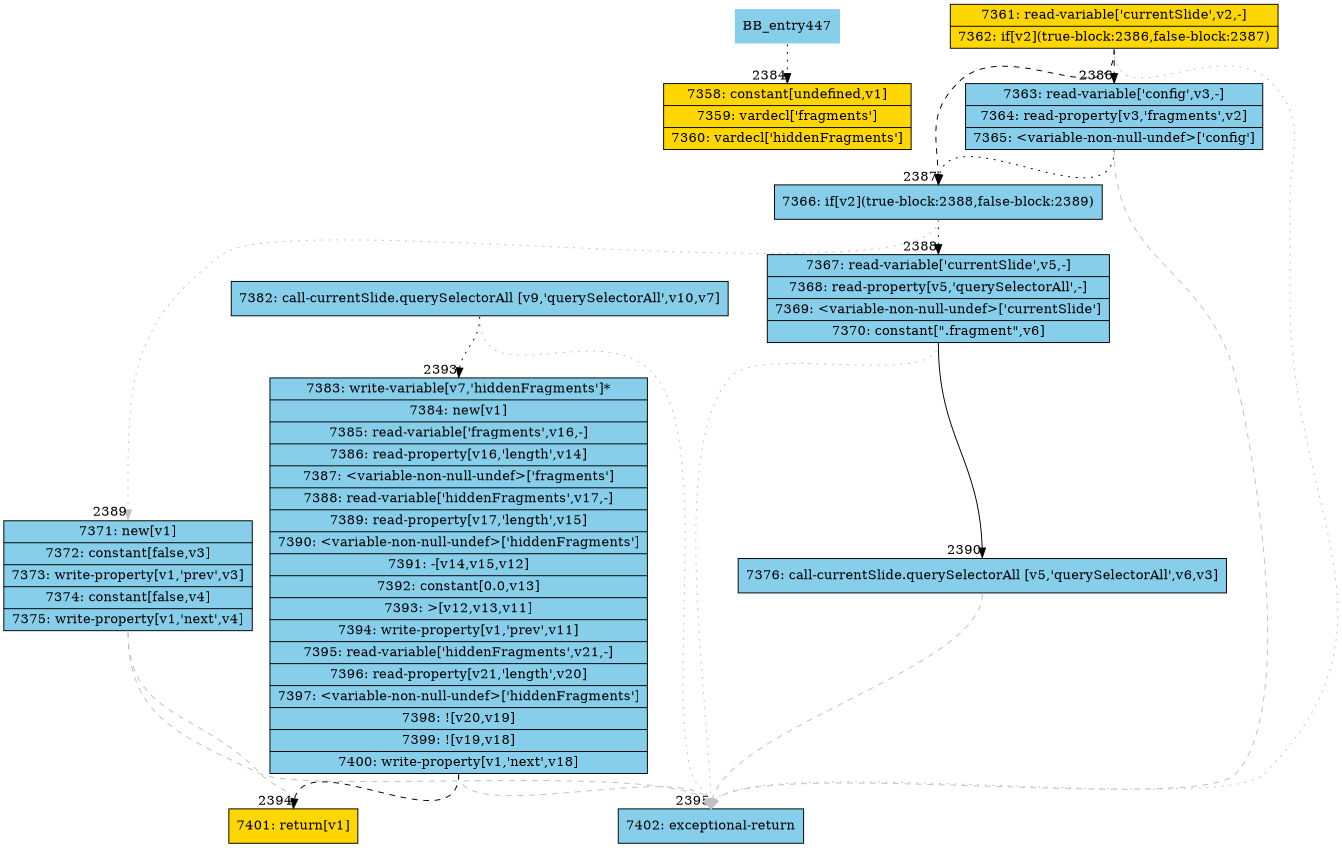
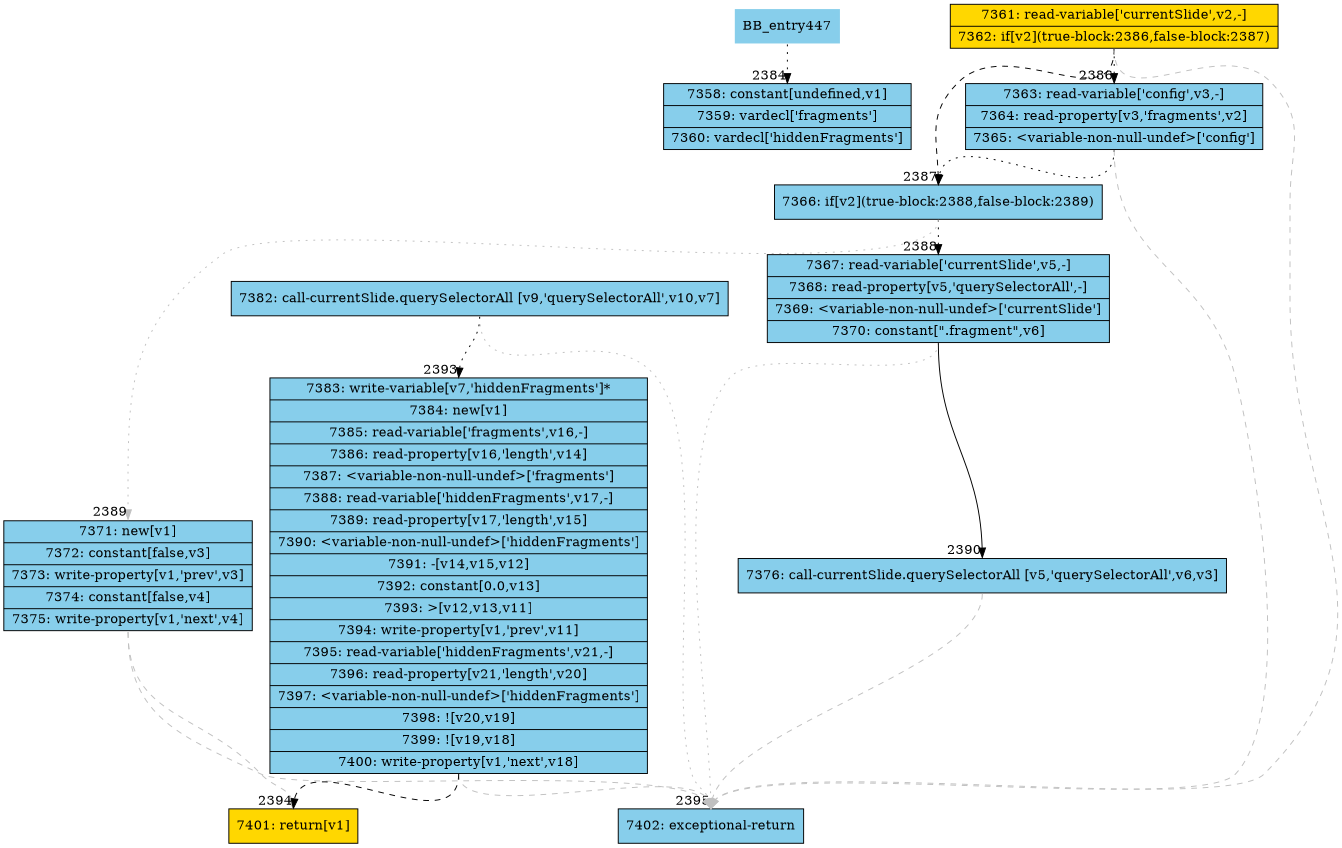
edge "7361: read-variable['currentSlide',v2,-]" -> "7363: read-variable['config',v3,-]": style dashed -> dotted
node "7358: constant[undefined,v1]": fillcolor gold -> skyblue
edge "7361: read-variable['currentSlide',v2,-]" -> "7402: exceptional-return": style dotted -> dashed
